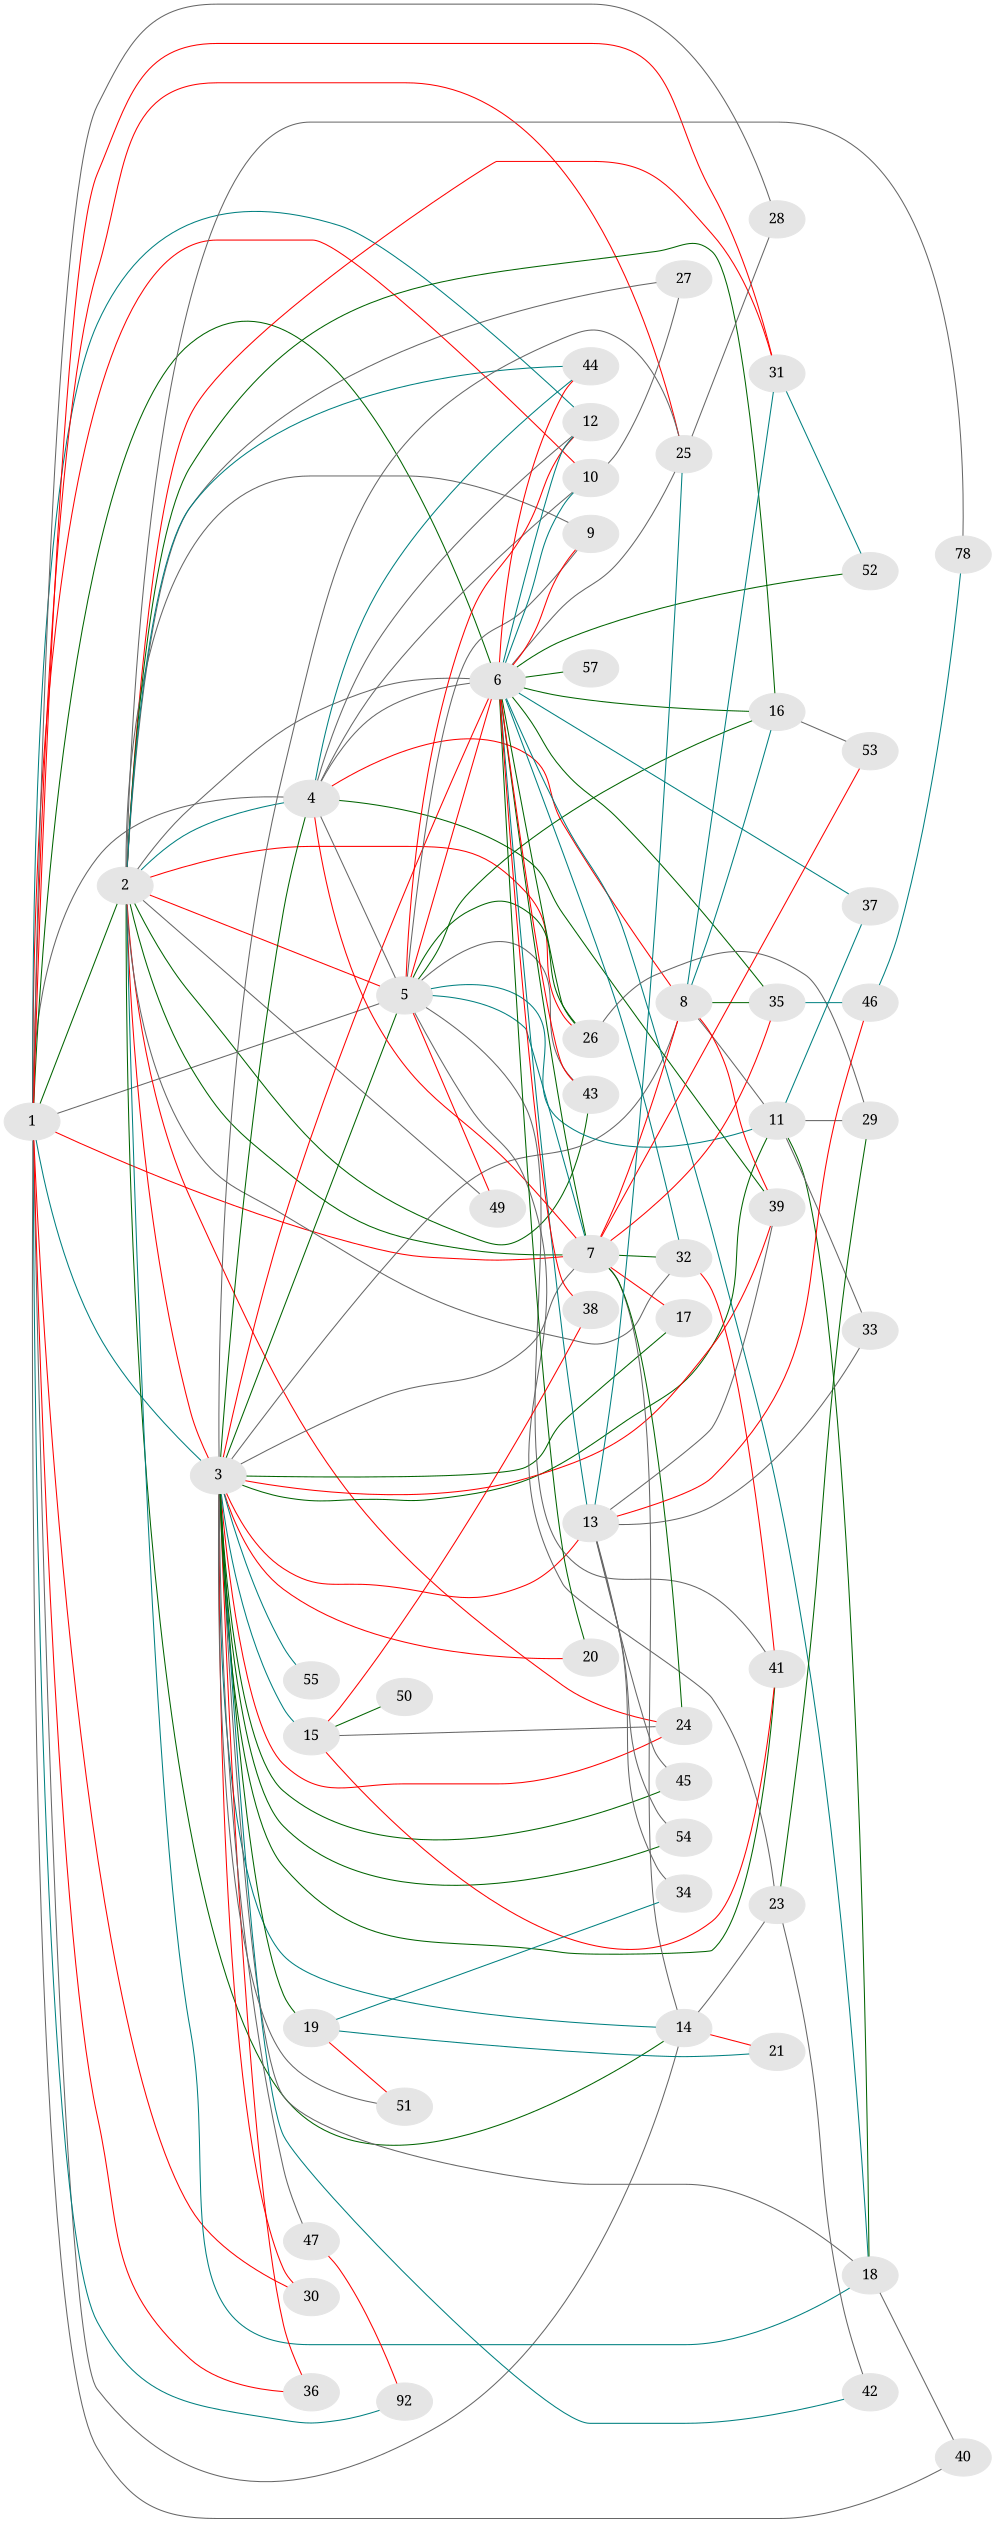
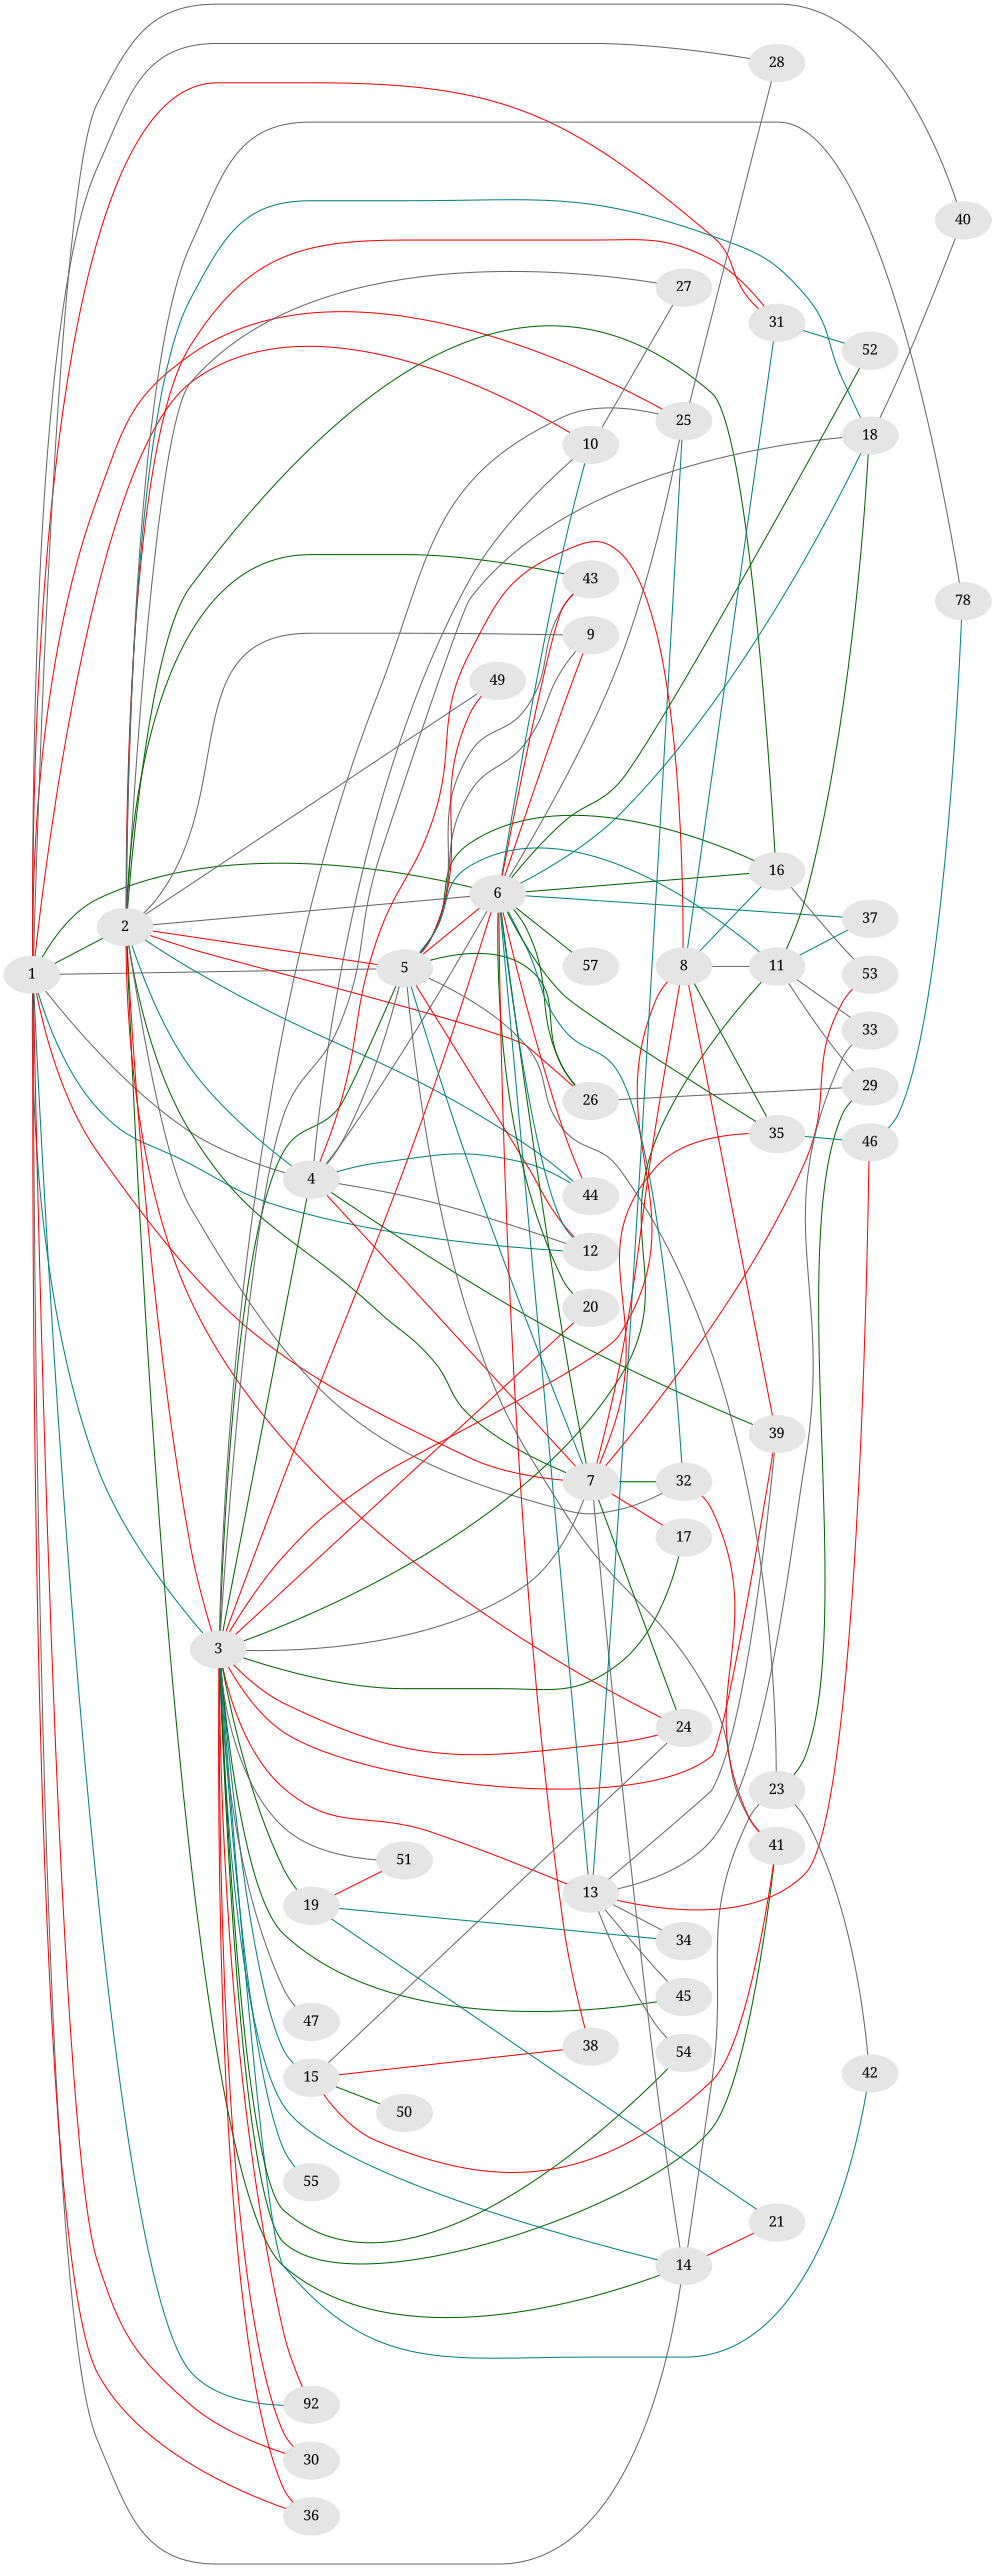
edge "8" -- "3": color gray40 -> red
edge "47" -- "92": now "3" -- "92"
